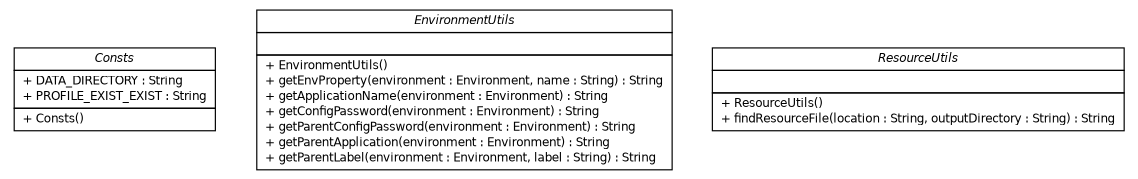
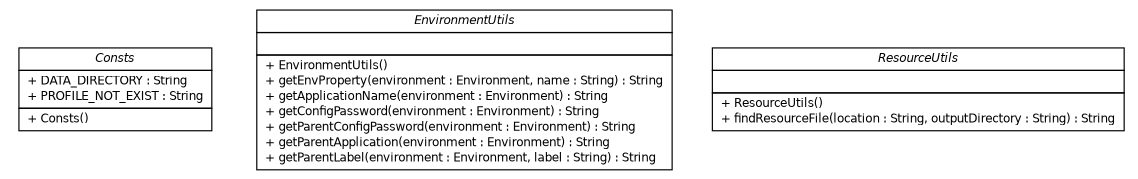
node "Consts": text "+ PROFILE_EXIST_EXIST : String" -> "+ PROFILE_NOT_EXIST : String"
